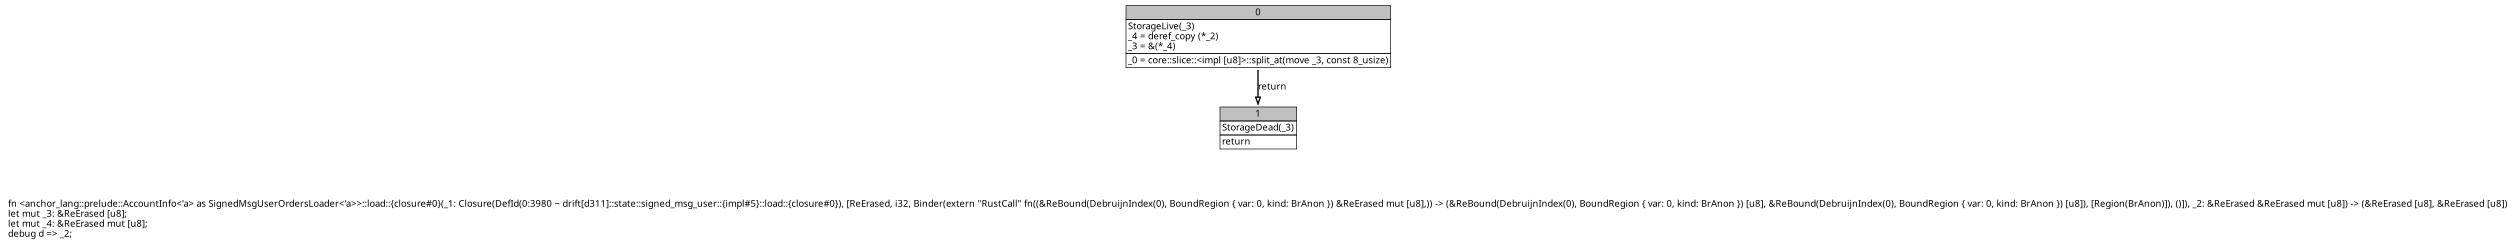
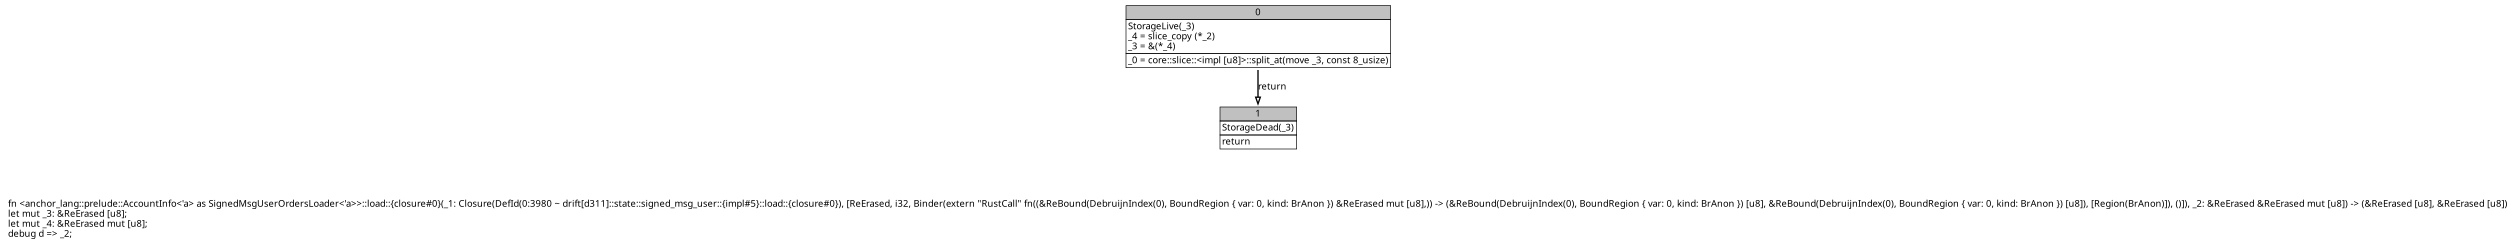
node "0": text "_4 = deref_copy (*_2)" -> "_4 = slice_copy (*_2)"
